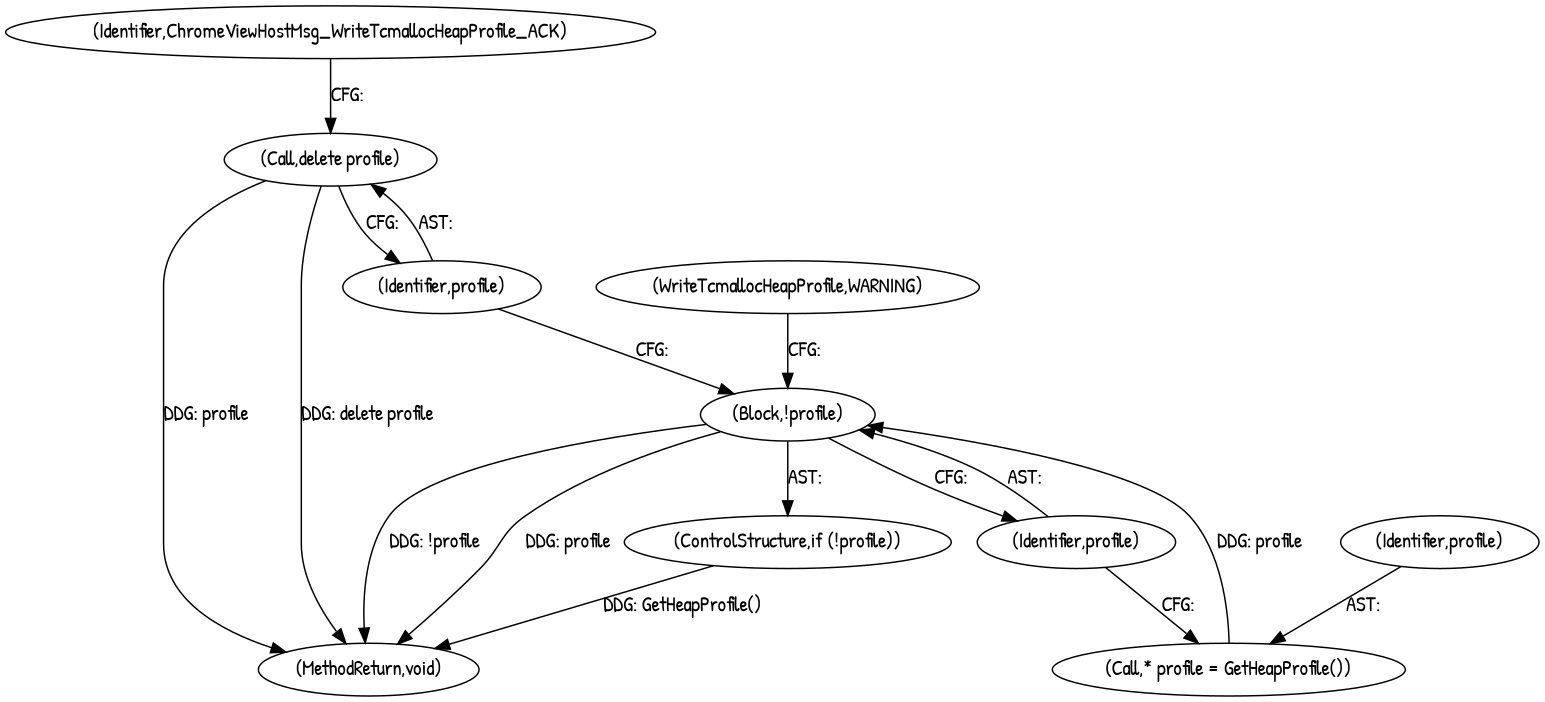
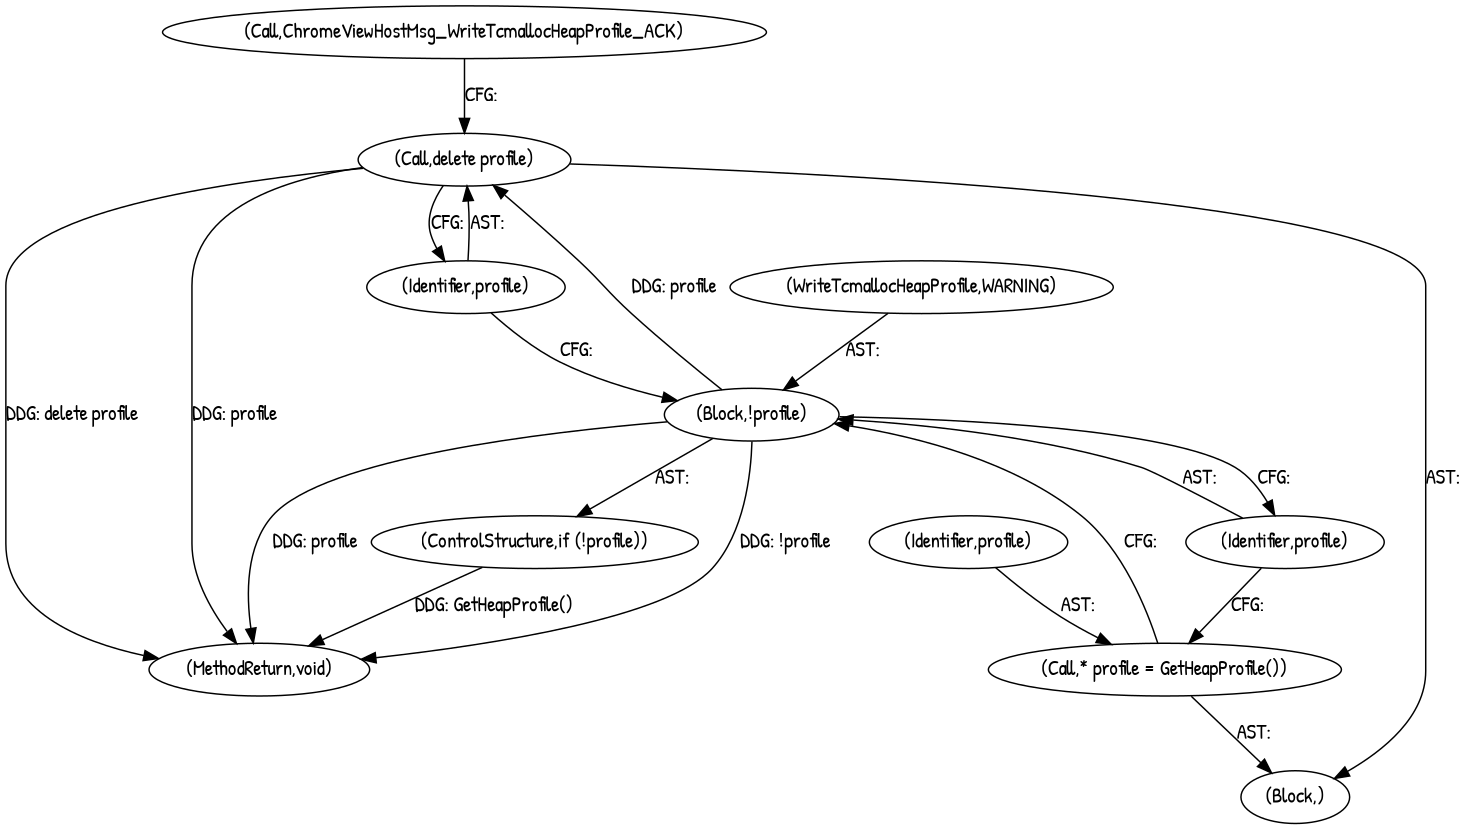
node "(Identifier,ChromeViewHostMsg_WriteTcmallocHeapProfile_ACK)": label "(Identifier,ChromeViewHostMsg_WriteTcmallocHeapProfile_ACK)" -> "(Call,ChromeViewHostMsg_WriteTcmallocHeapProfile_ACK)"
edge "(Block,!profile)" -> "(Call,delete profile)": added, label "DDG: profile"
edge "(WriteTcmallocHeapProfile,WARNING)" -> "(Block,!profile)": label "CFG: " -> "AST: "
edge "(Call,* profile = GetHeapProfile())" -> "(Block,!profile)": label "DDG: profile" -> "CFG: "
node "(Block,)": added
